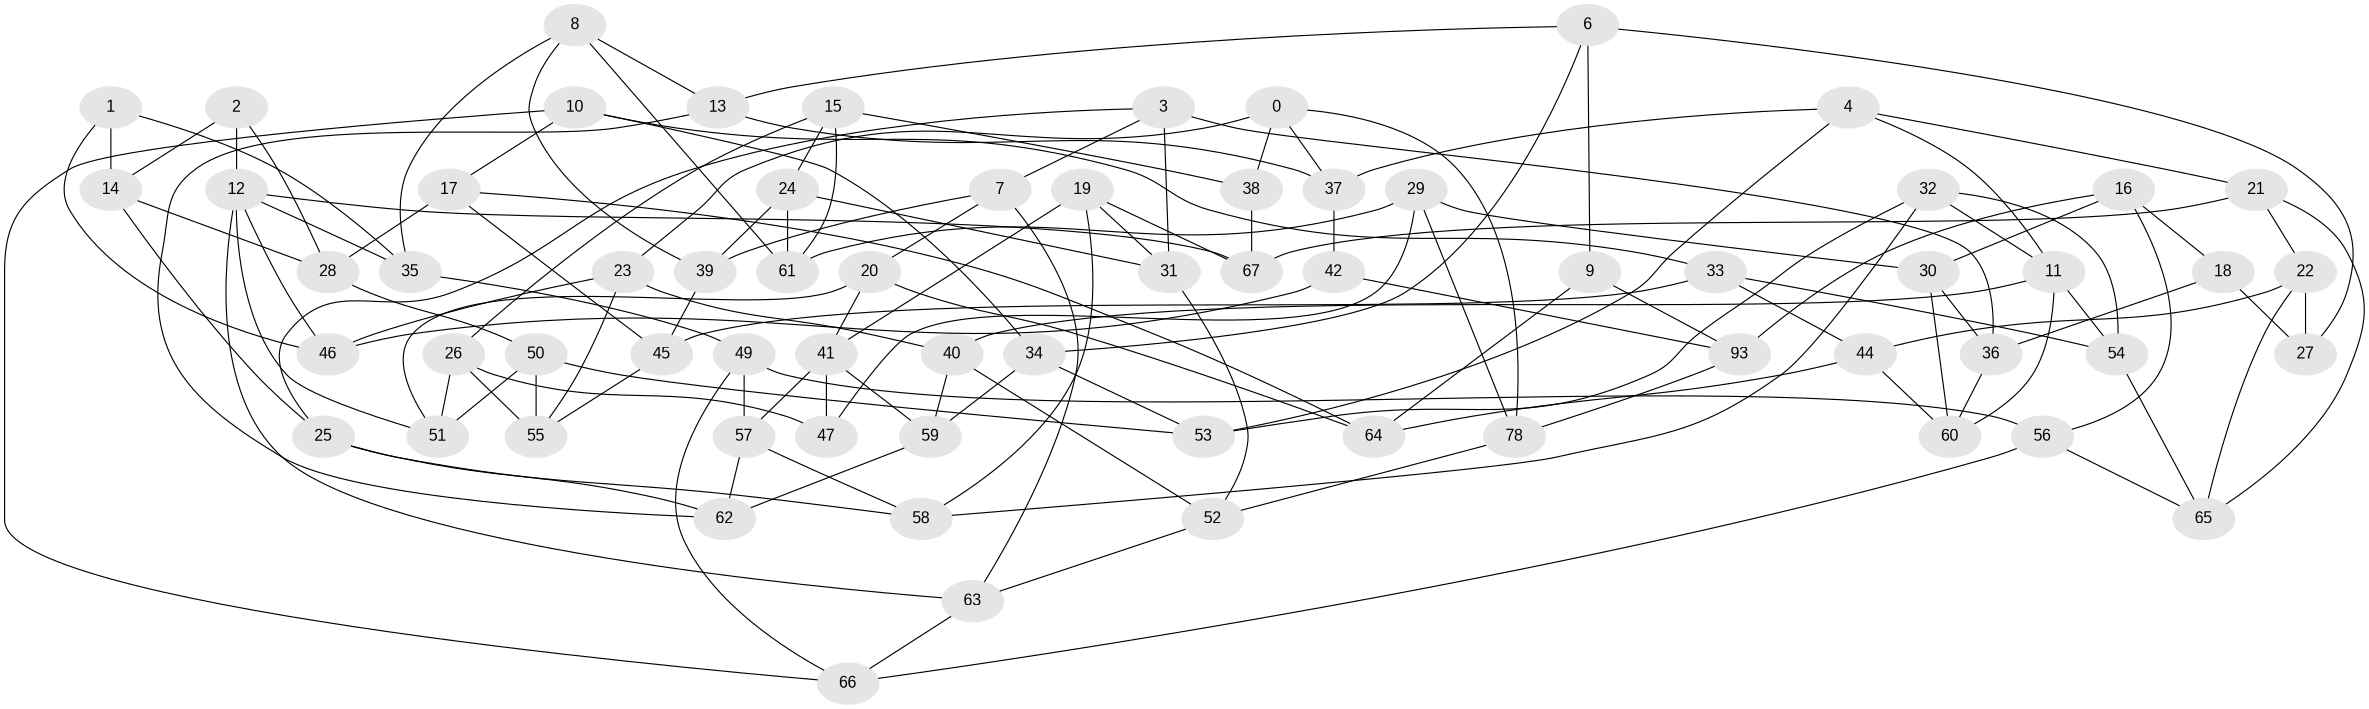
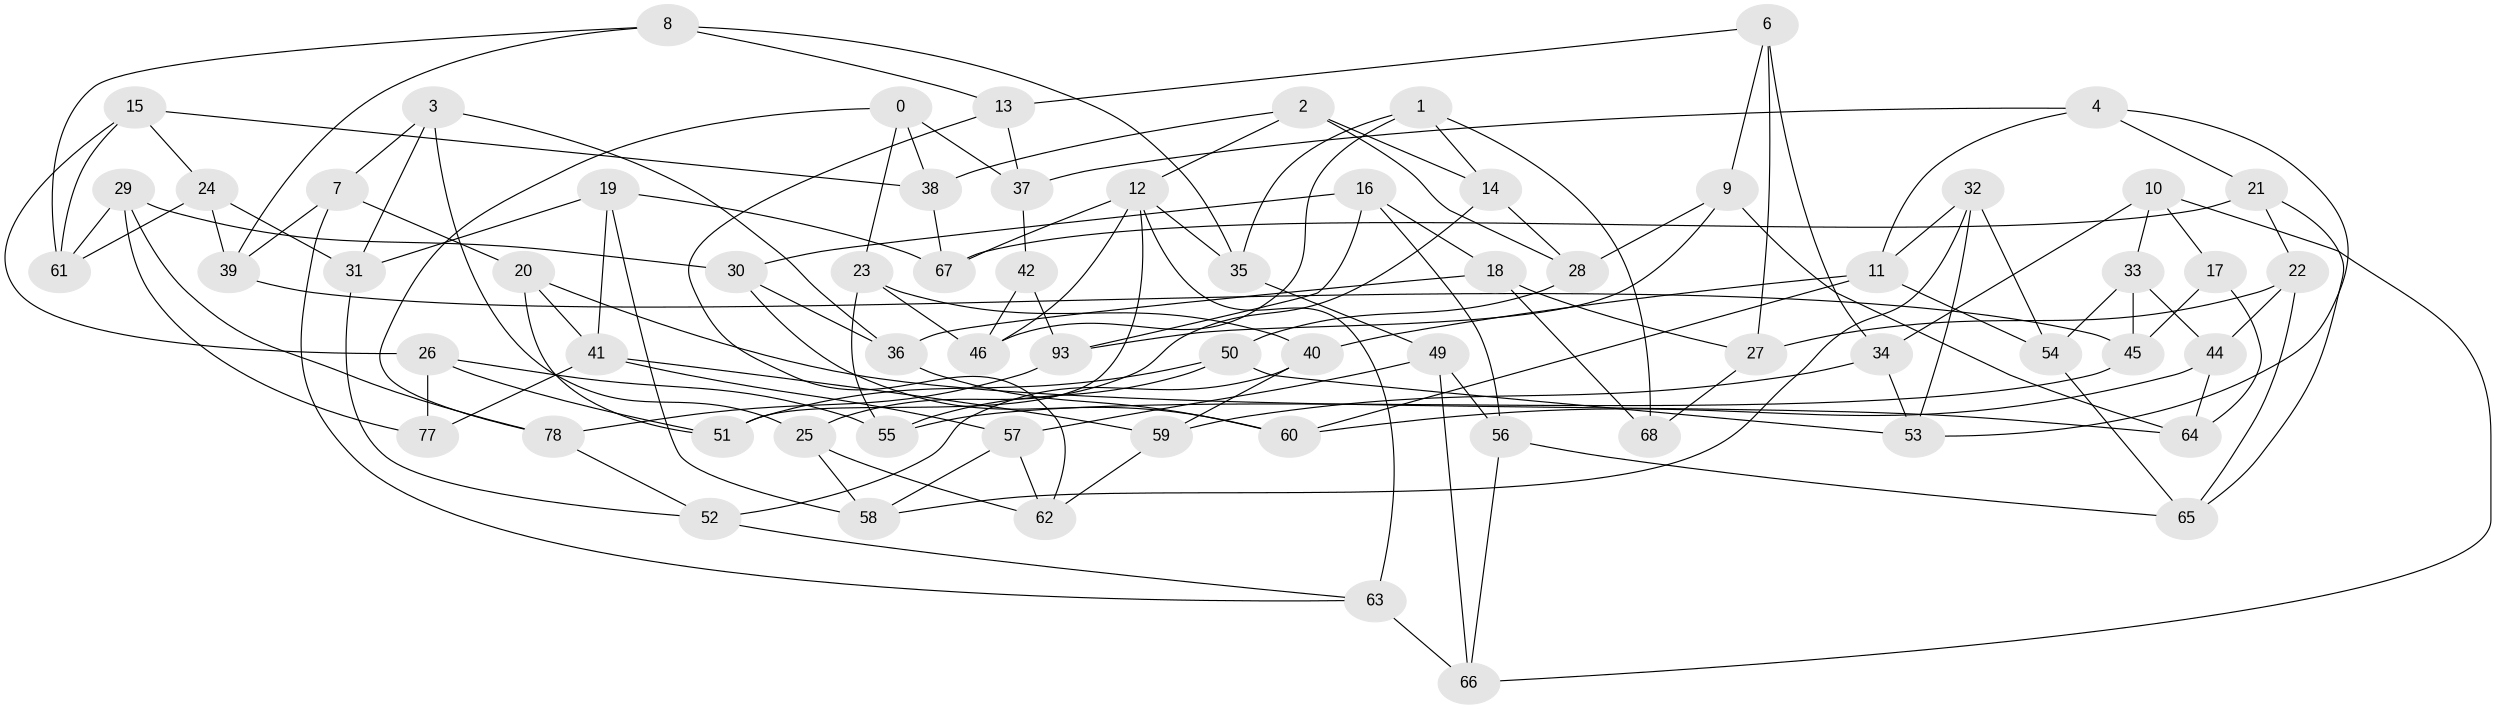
edge "2" -- "38": added
edge "17" -- "28": now "9" -- "28"
node "47": label "47" -> "77"
node "68": added
